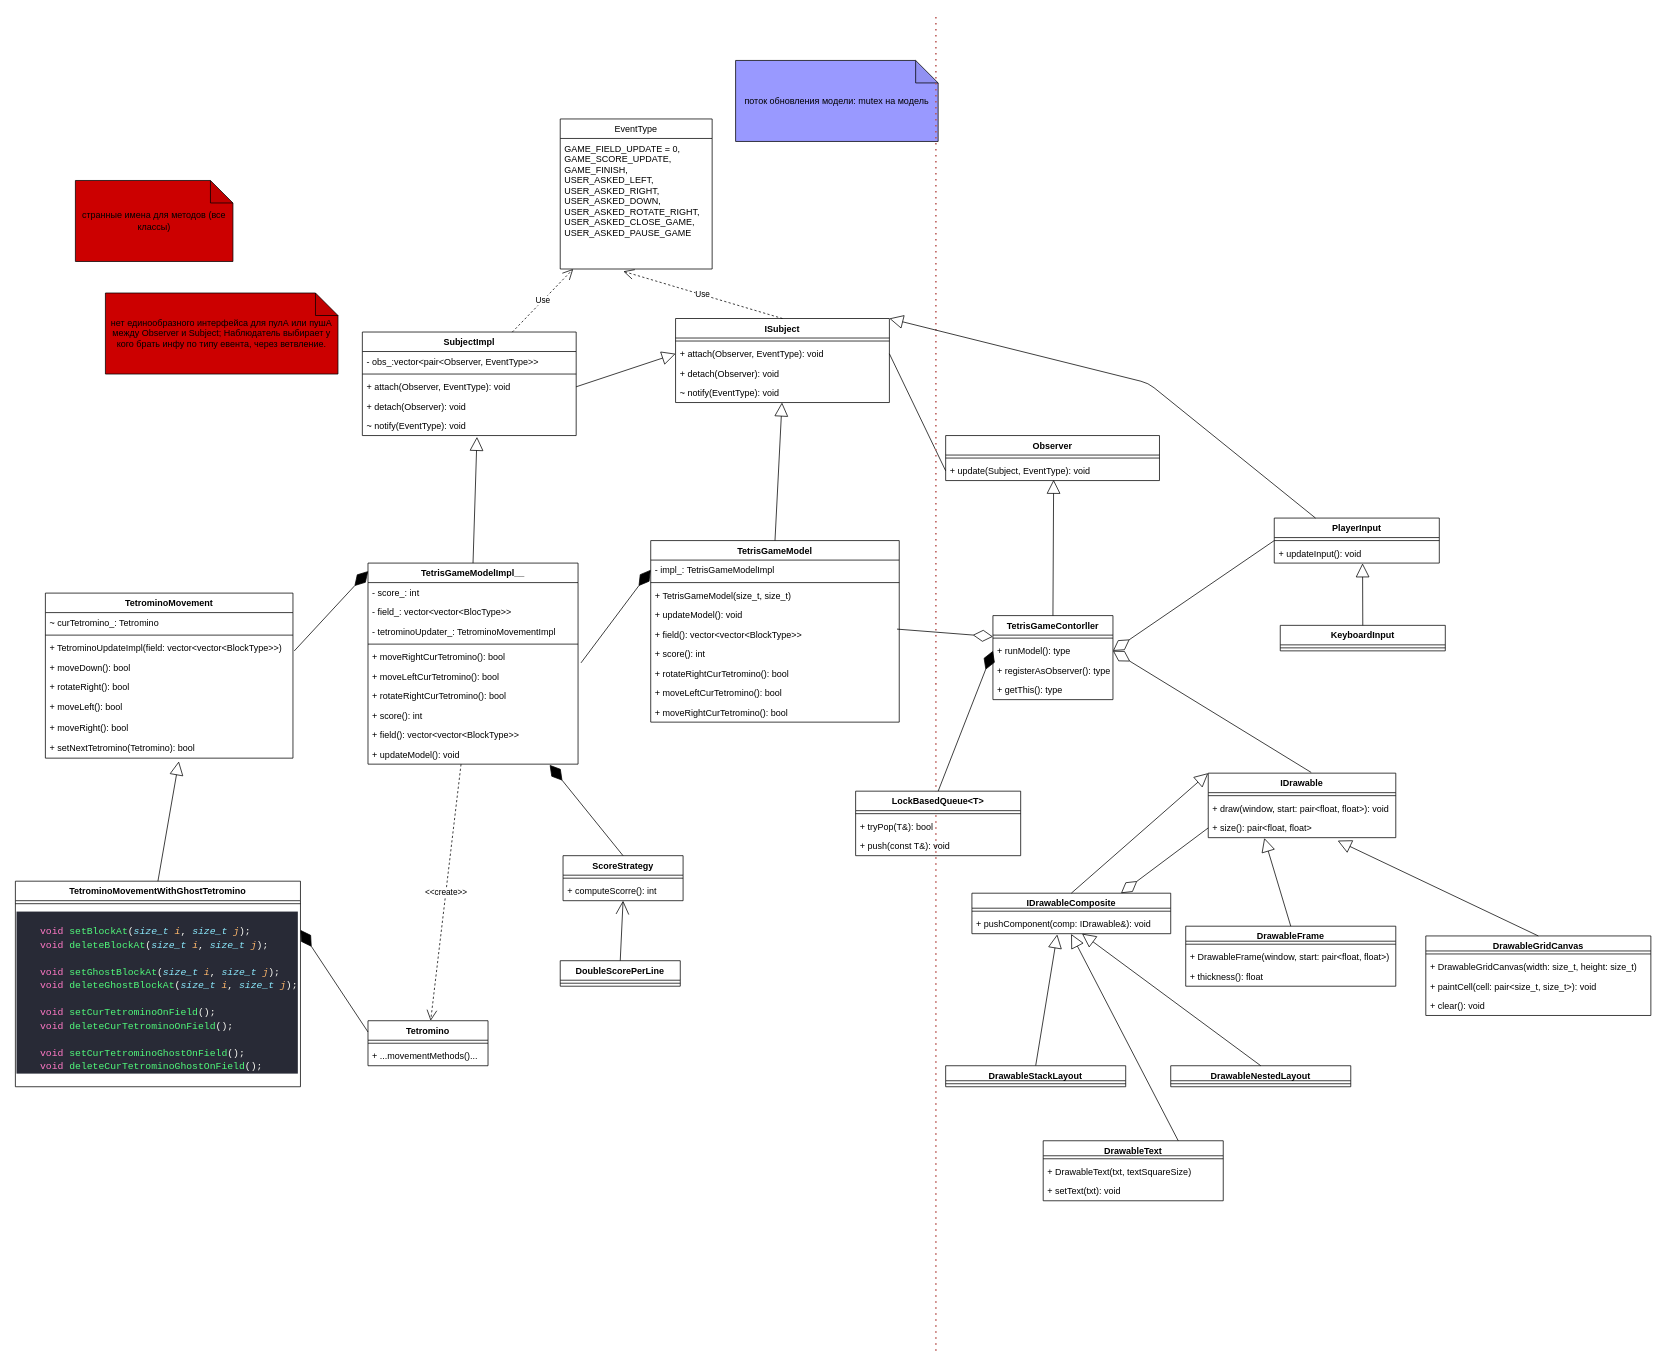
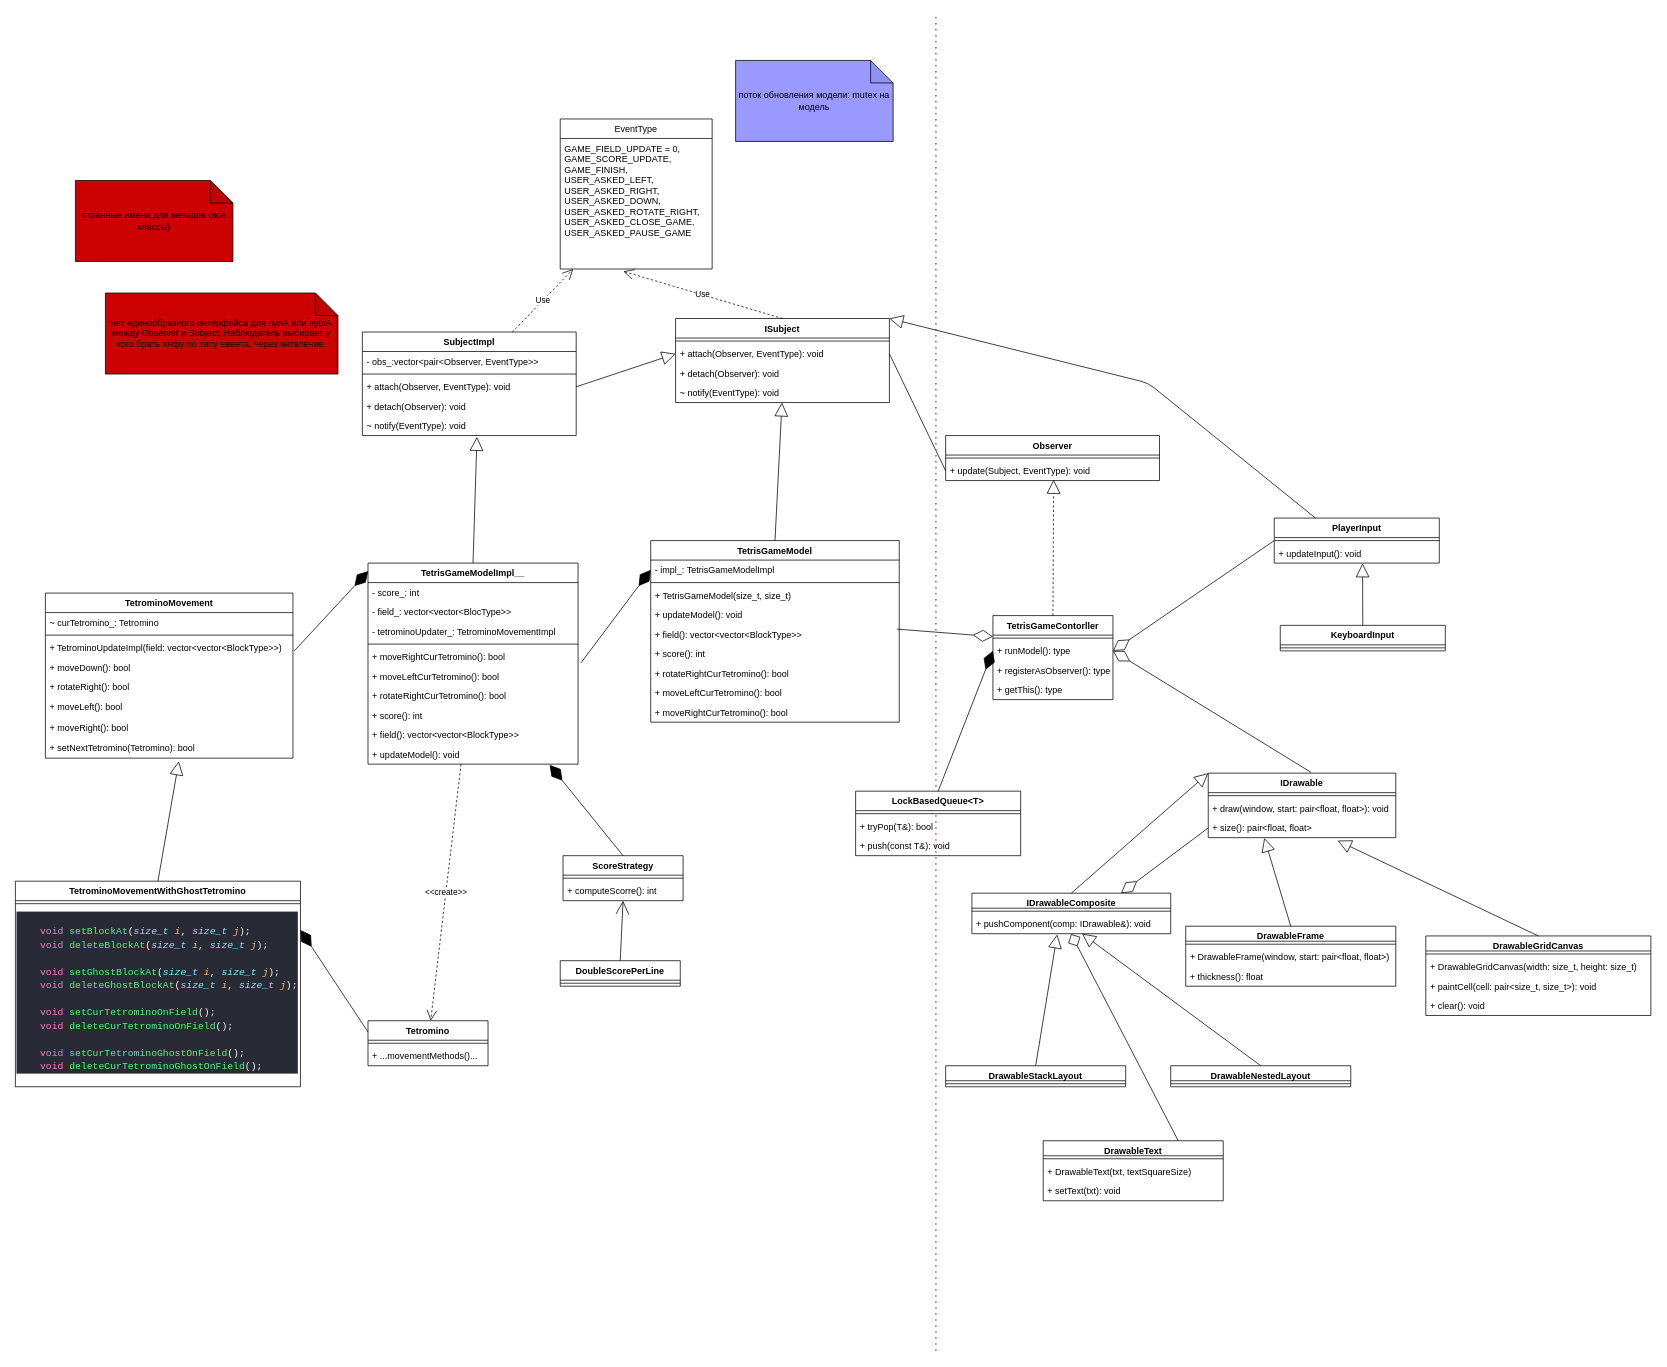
node "поток обновления модели: mutex на модель": size 203x81 -> 158x81
edge "TetrisGameContorller" -> "+ update(Subject, EventType): void": style solid -> dashed
edge "DrawableText" -> "+ pushComponent(comp: IDrawable&): void": arrowhead block -> diamond
